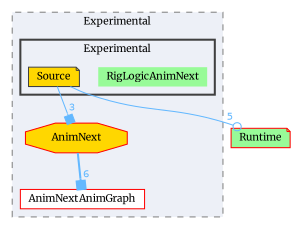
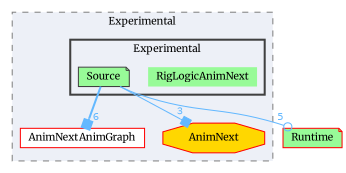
node "Source": fillcolor gold -> palegreen
edge "AnimNext" -> "AnimNextAnimGraph": now "Source" -> "AnimNextAnimGraph"
